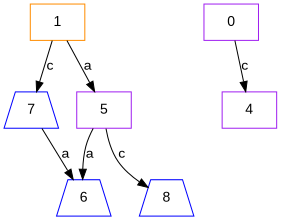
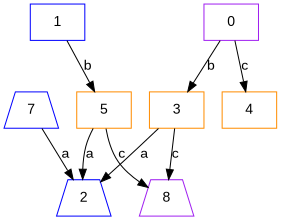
node "1": color darkorange -> blue
edge "1" -> "7": removed, label "c"
edge "1" -> "5": label "a" -> "b"
node "5": color purple -> darkorange
node "3": added
node "4": color purple -> darkorange
node "6": label "6" -> "2"
node "8": color blue -> purple
